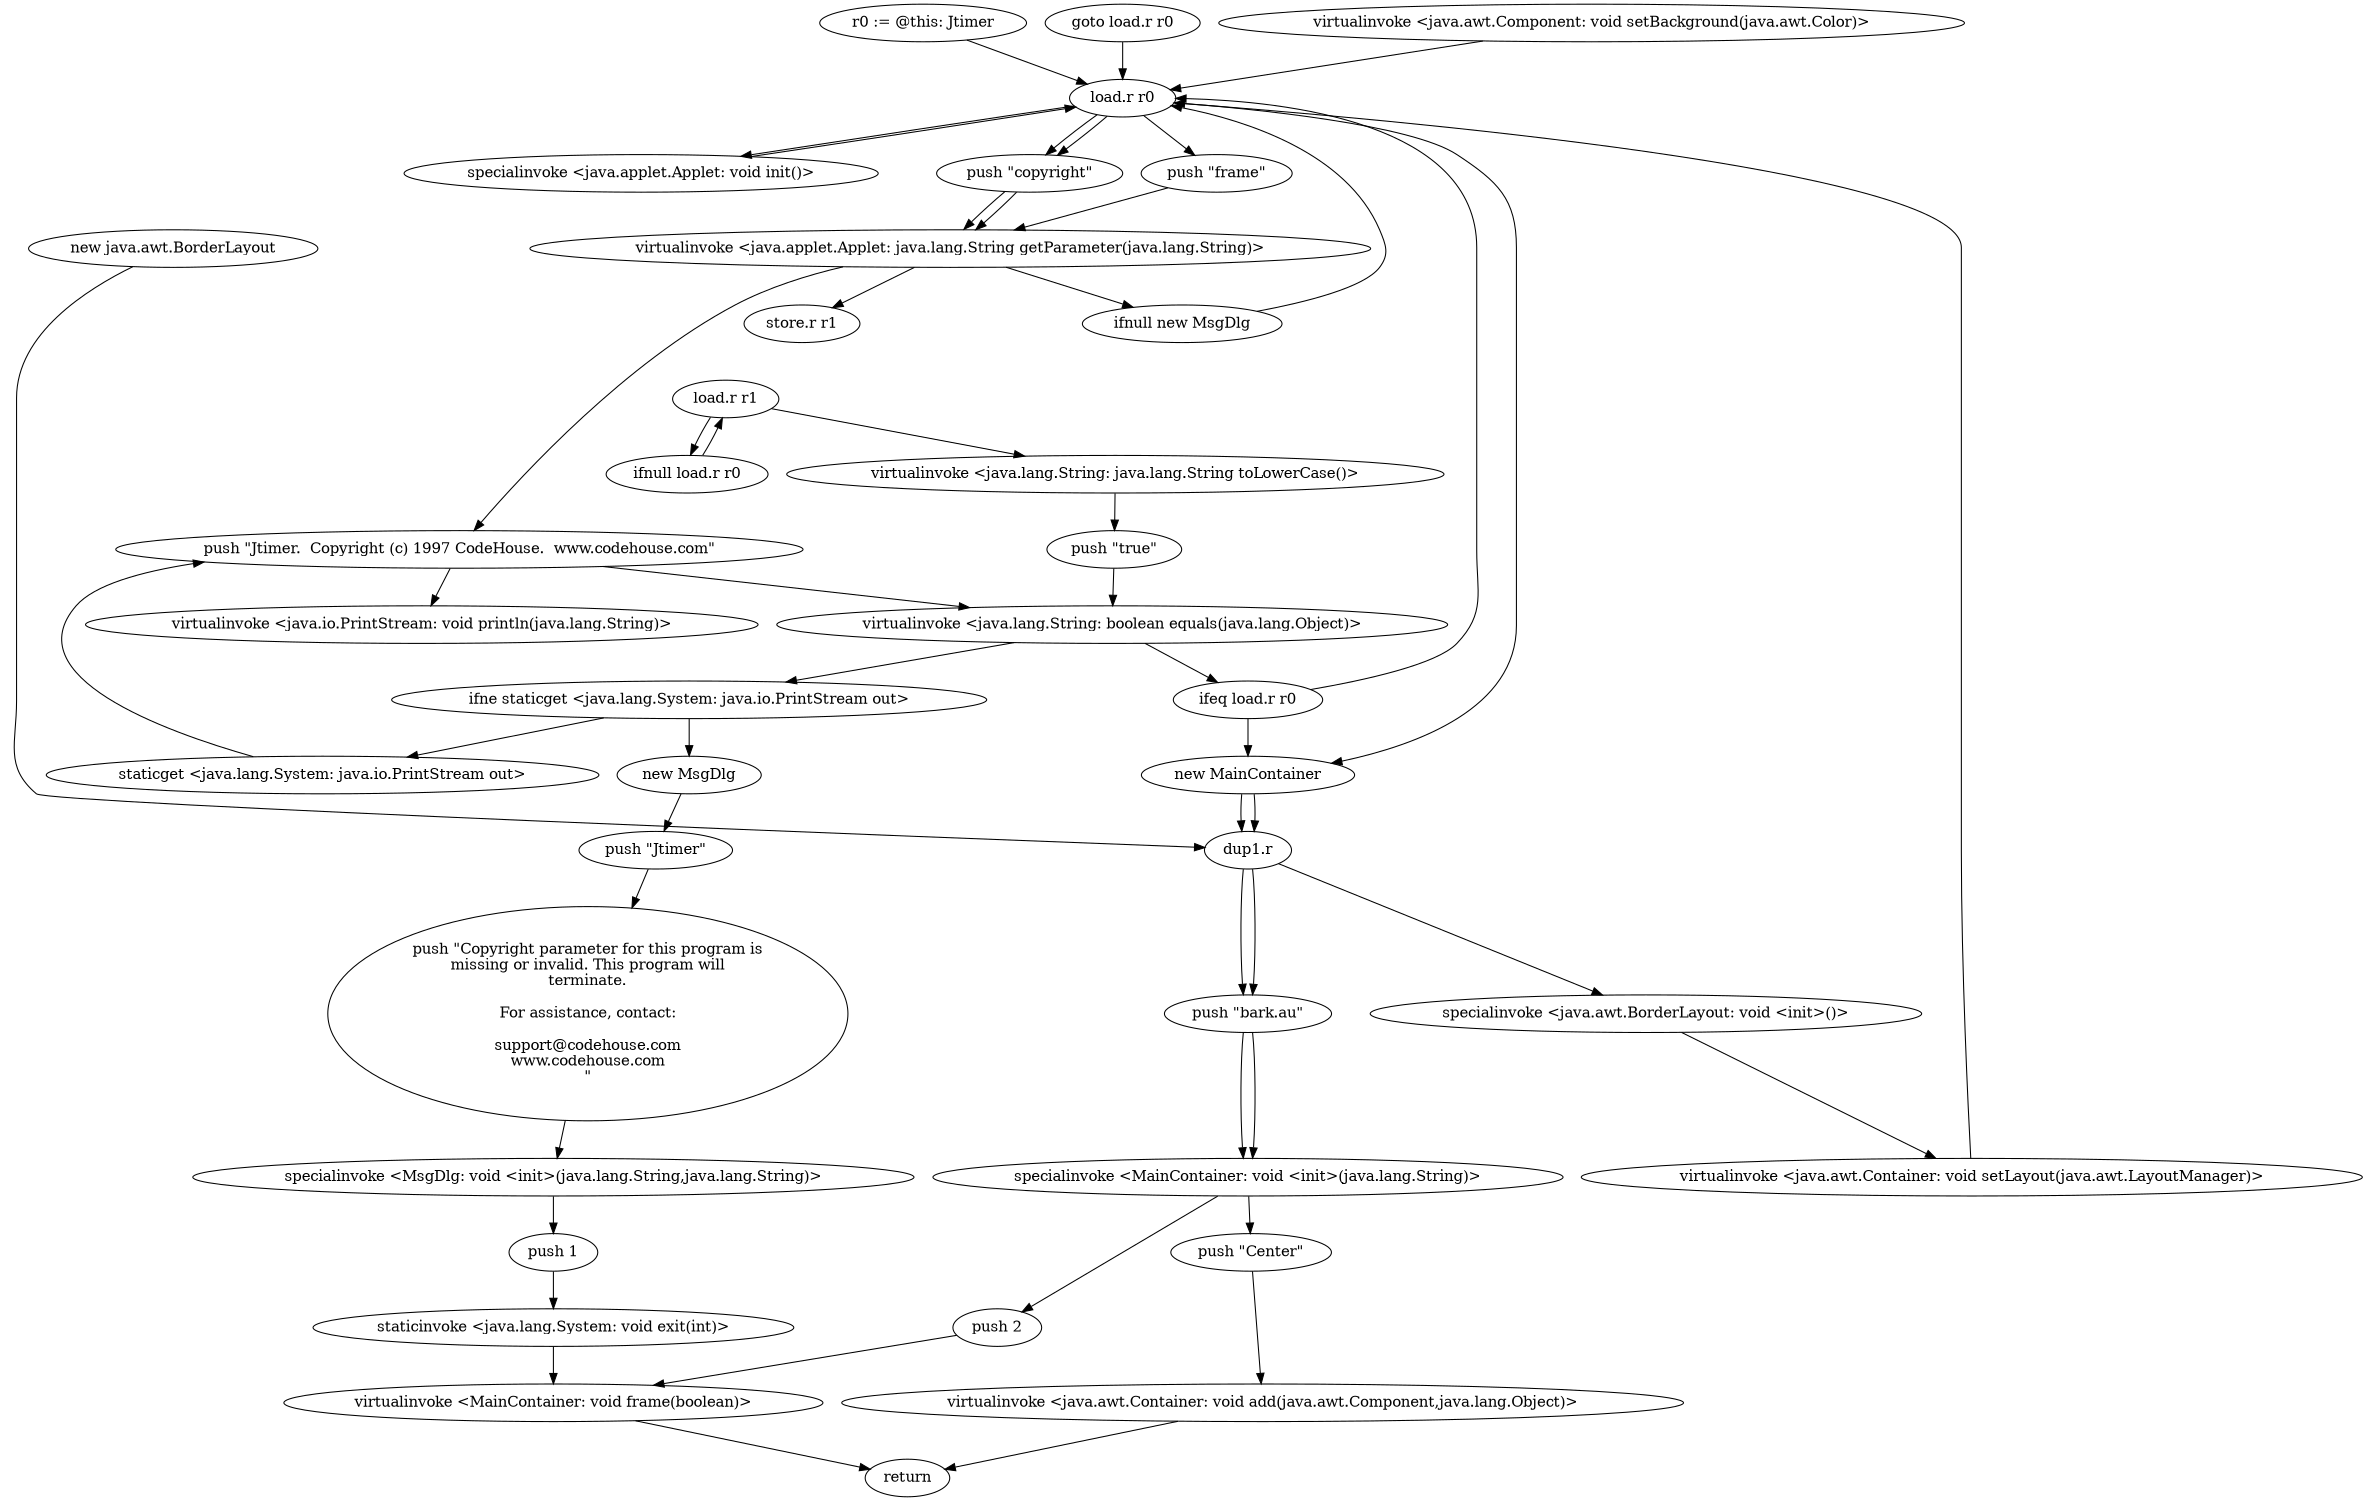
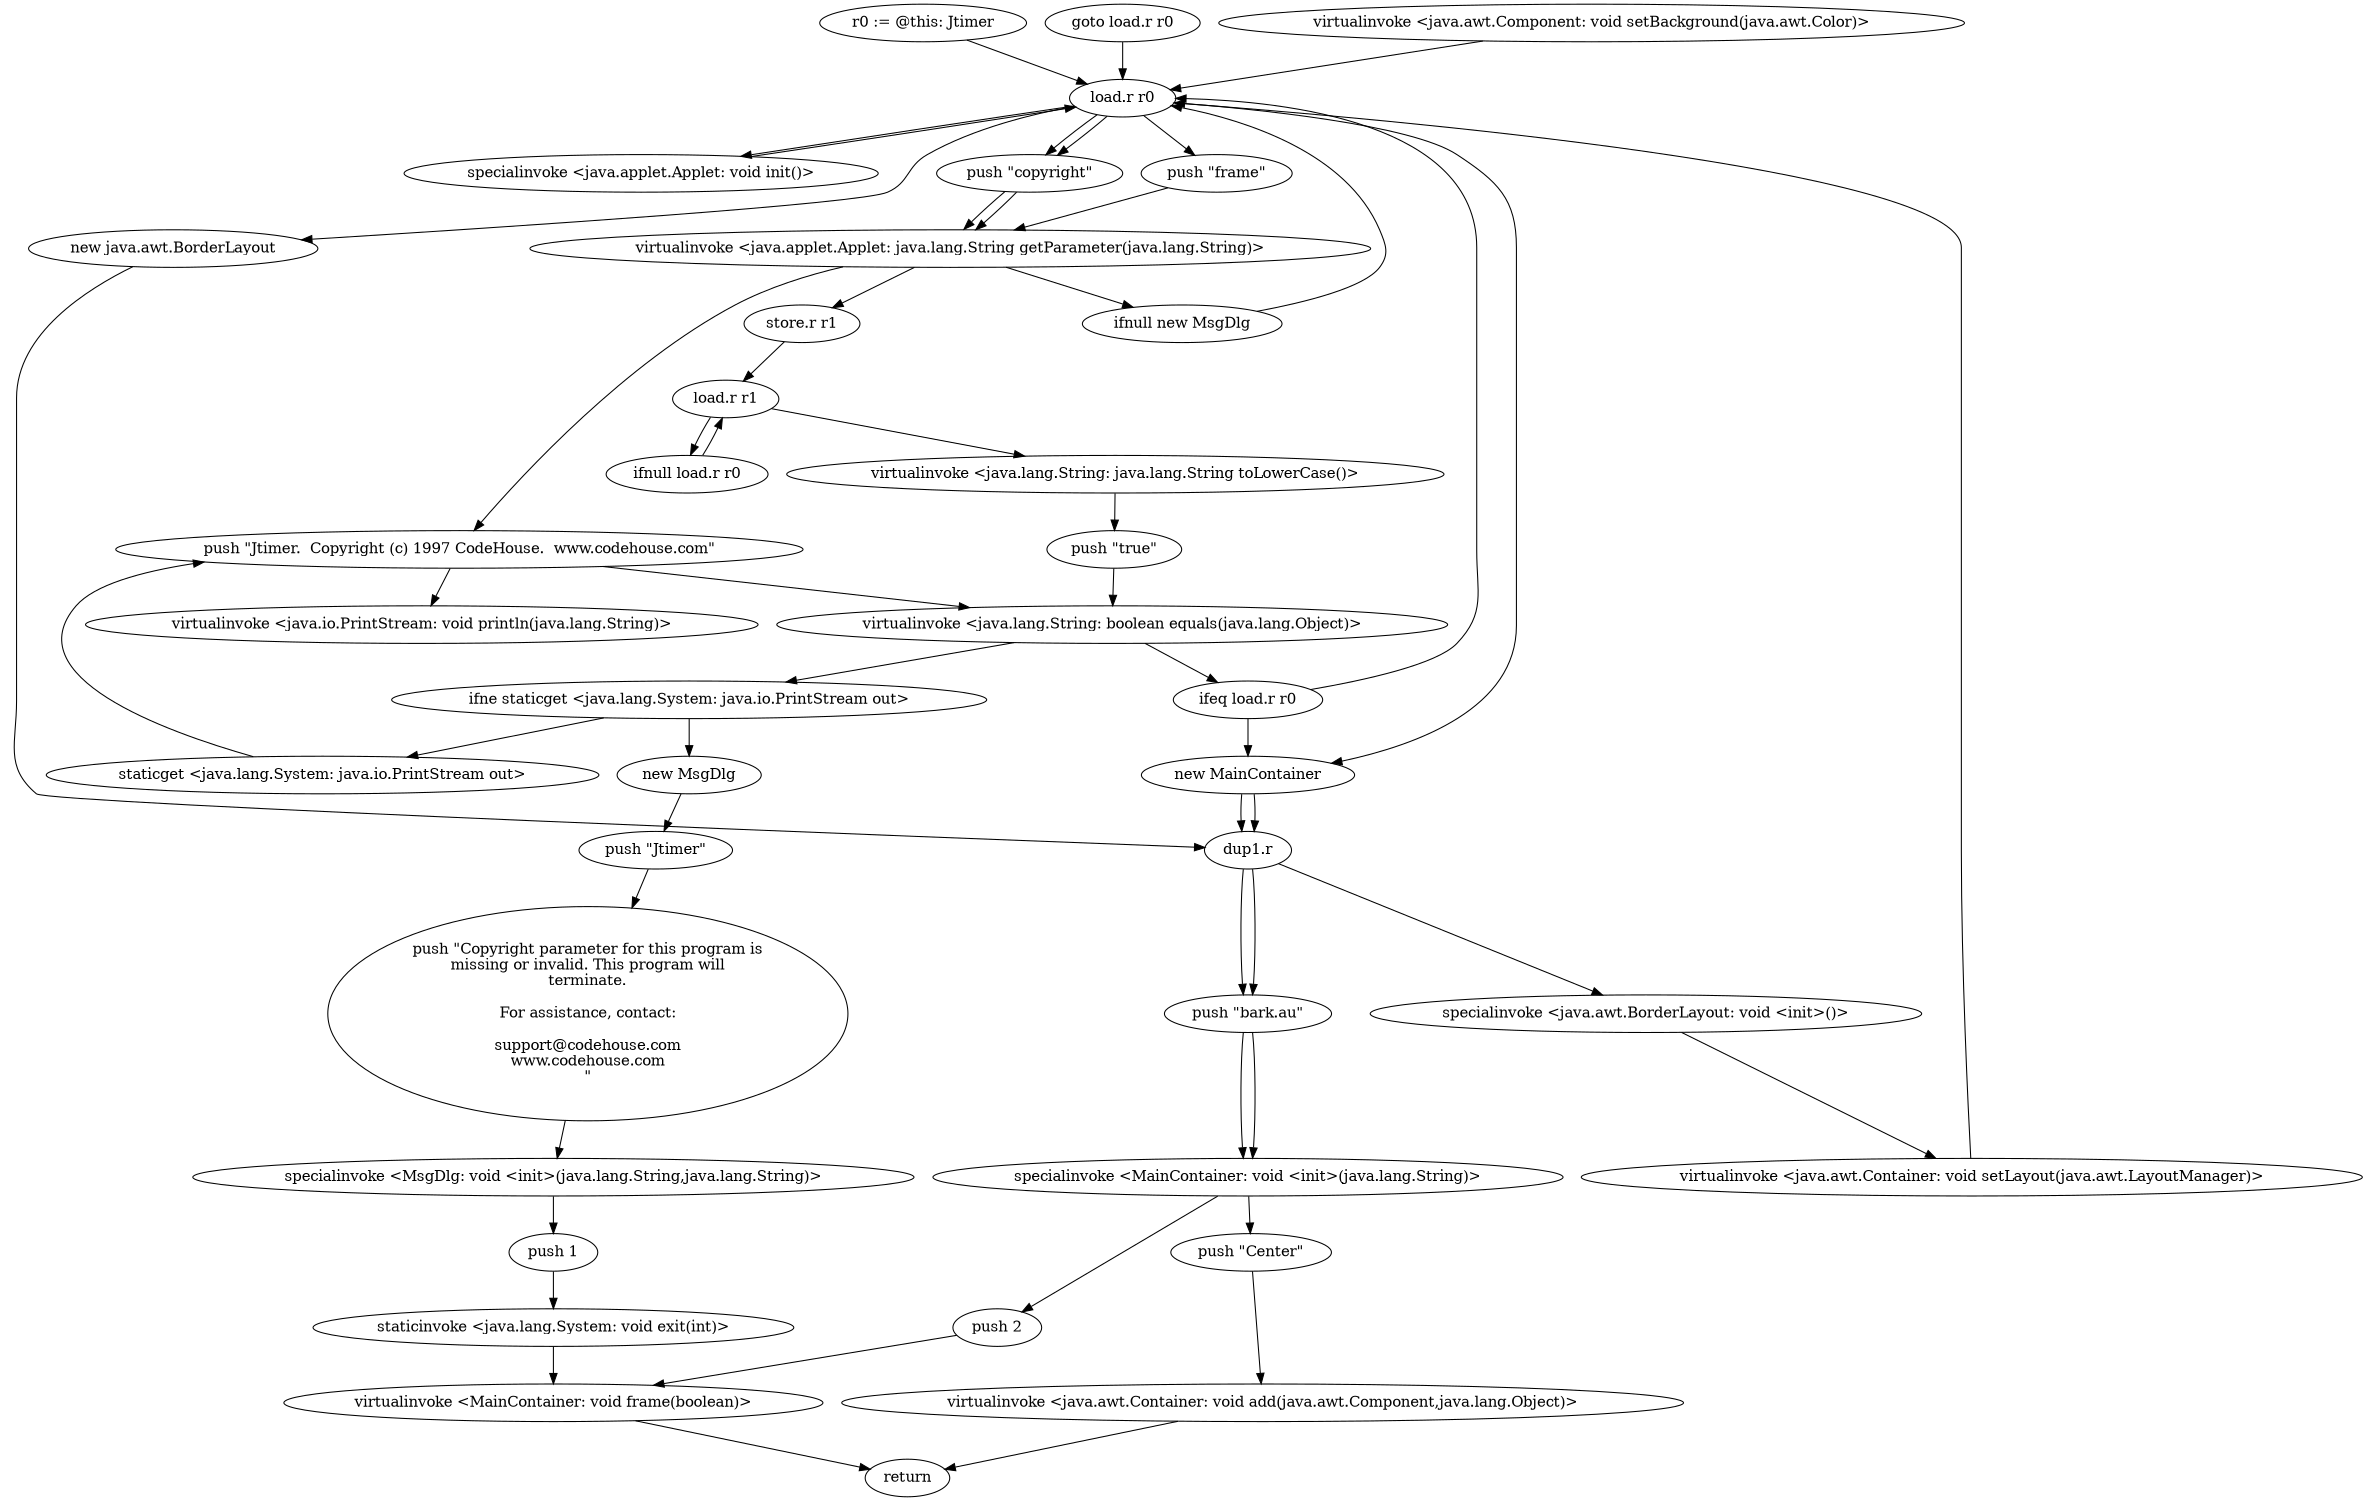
edge "load.r r0" -> "new java.awt.BorderLayout": added
edge "store.r r1" -> "load.r r1": added
